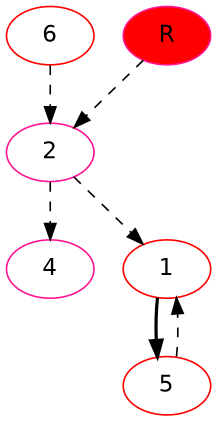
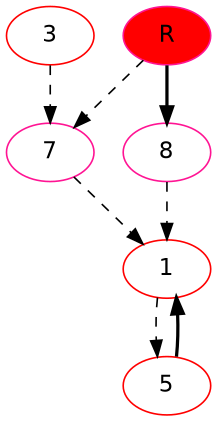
node "6": label "6" -> "3"
node "2": label "2" -> "7"
node "8": added
node "4": removed
edge "1" -> "5": style bold -> dashed
edge "5" -> "1": style dashed -> bold
